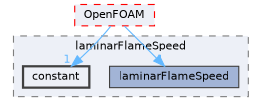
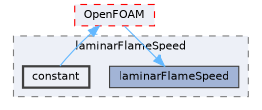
edge "OpenFOAM" -> "constant": reversed
